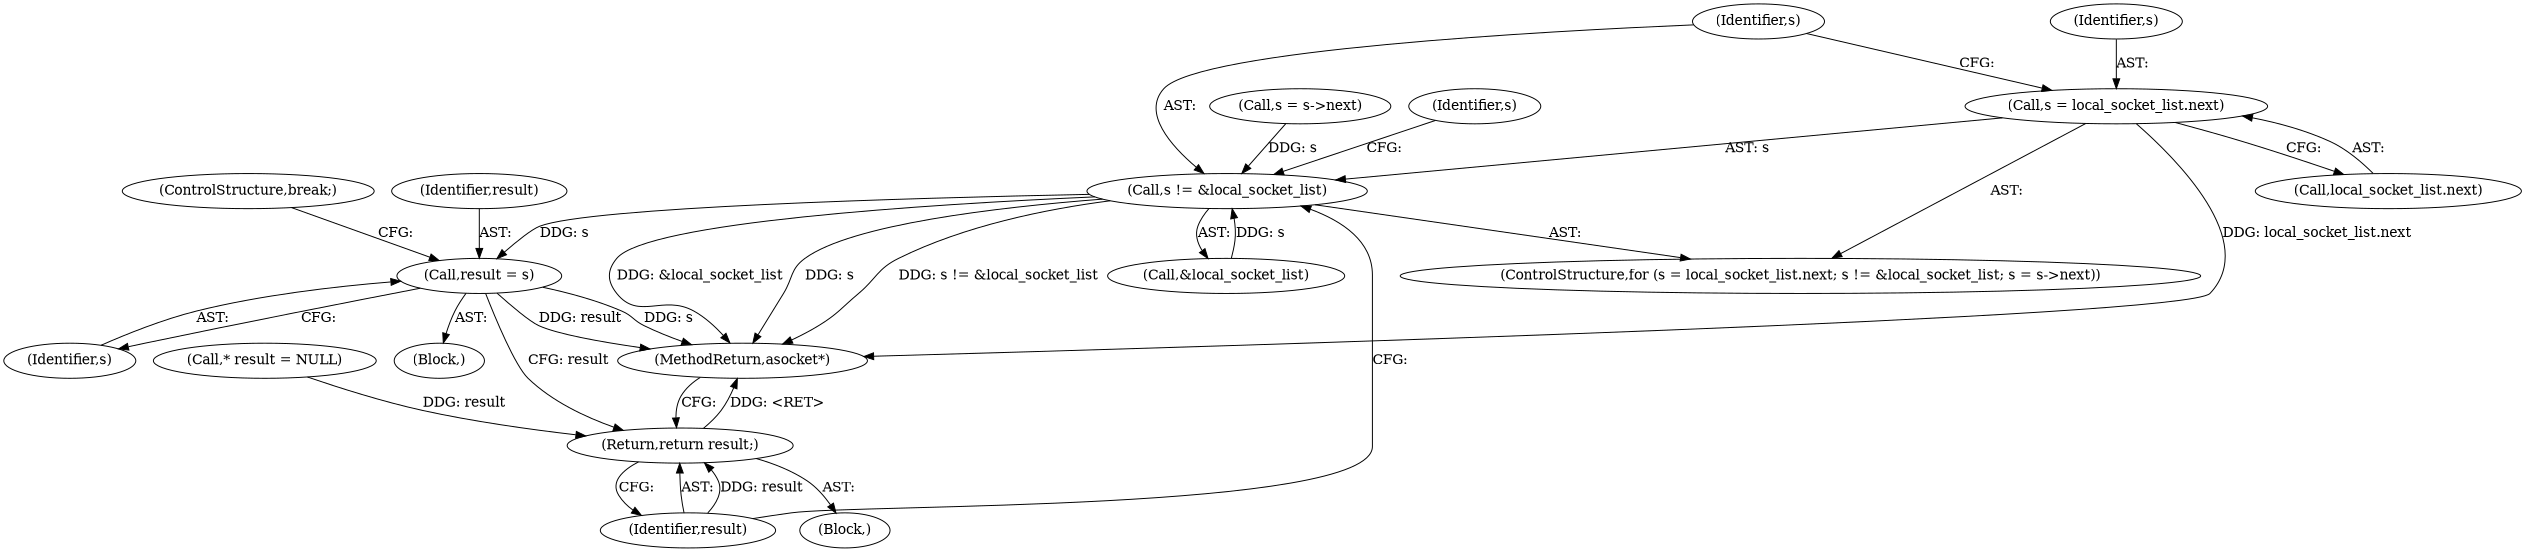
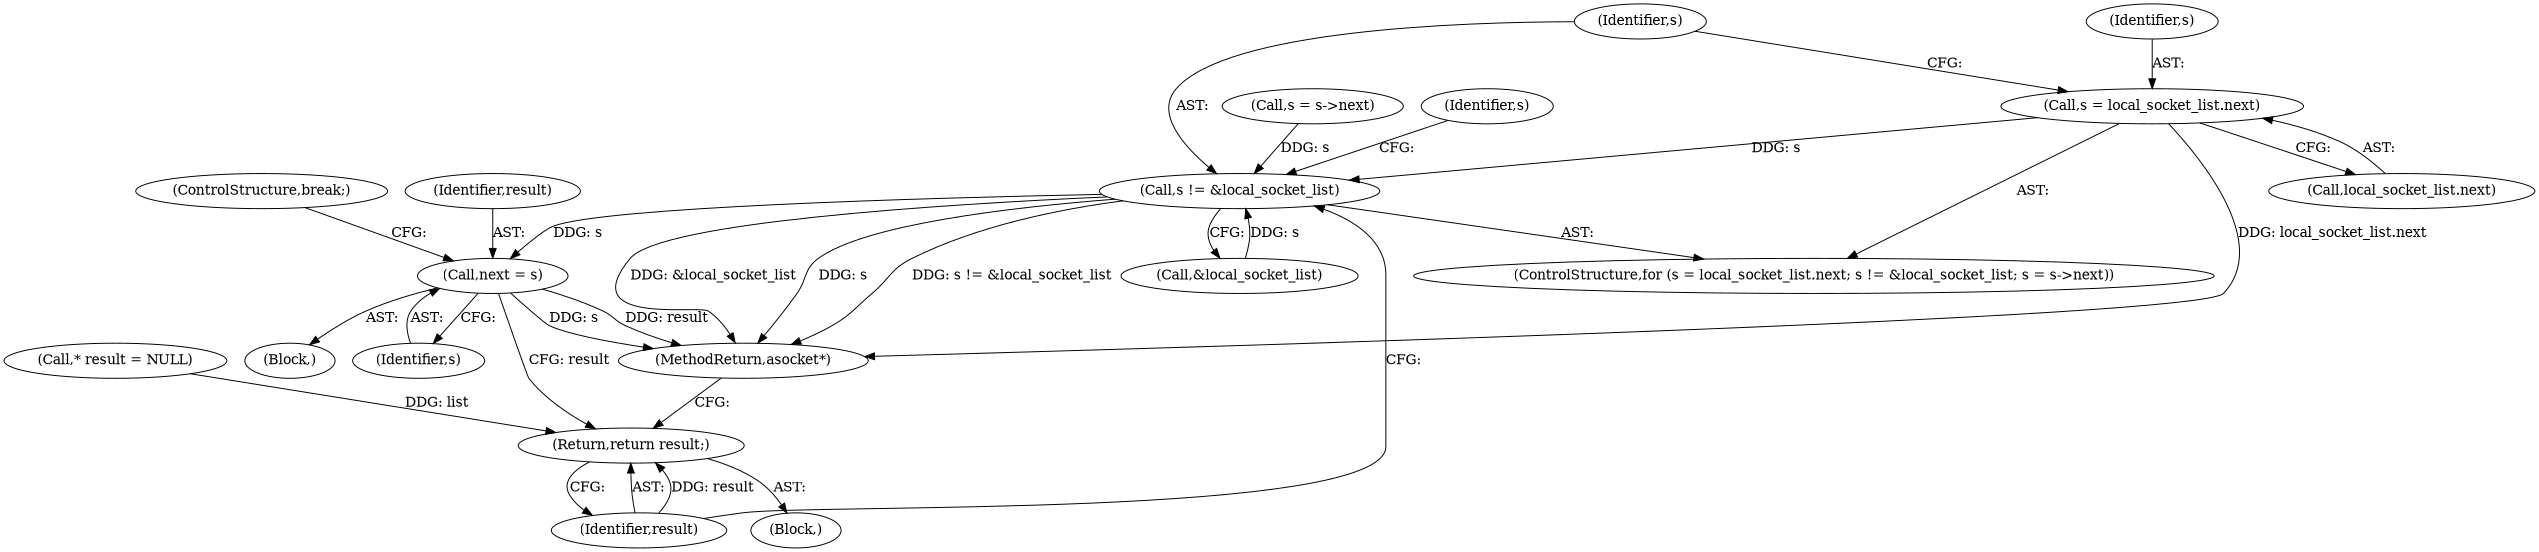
edge "(Call,s = local_socket_list.next)" -> "(Call,s != &local_socket_list)": label "AST: s" -> "DDG: s"
edge "(Call,s != &local_socket_list)" -> "(Call,&local_socket_list)": label "AST: " -> "CFG: "
node "(Call,result = s)": label "(Call,result = s)" -> "(Call,next = s)"
edge "(Call,* result = NULL)" -> "(Return,return result;)": label "DDG: result" -> "DDG: list"
edge "(Return,return result;)" -> "(MethodReturn,asocket*)": removed, label "DDG: <RET>"
